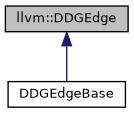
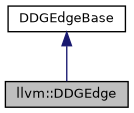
edge "DDGEdgeBase" -> "llvm::DDGEdge": reversed
